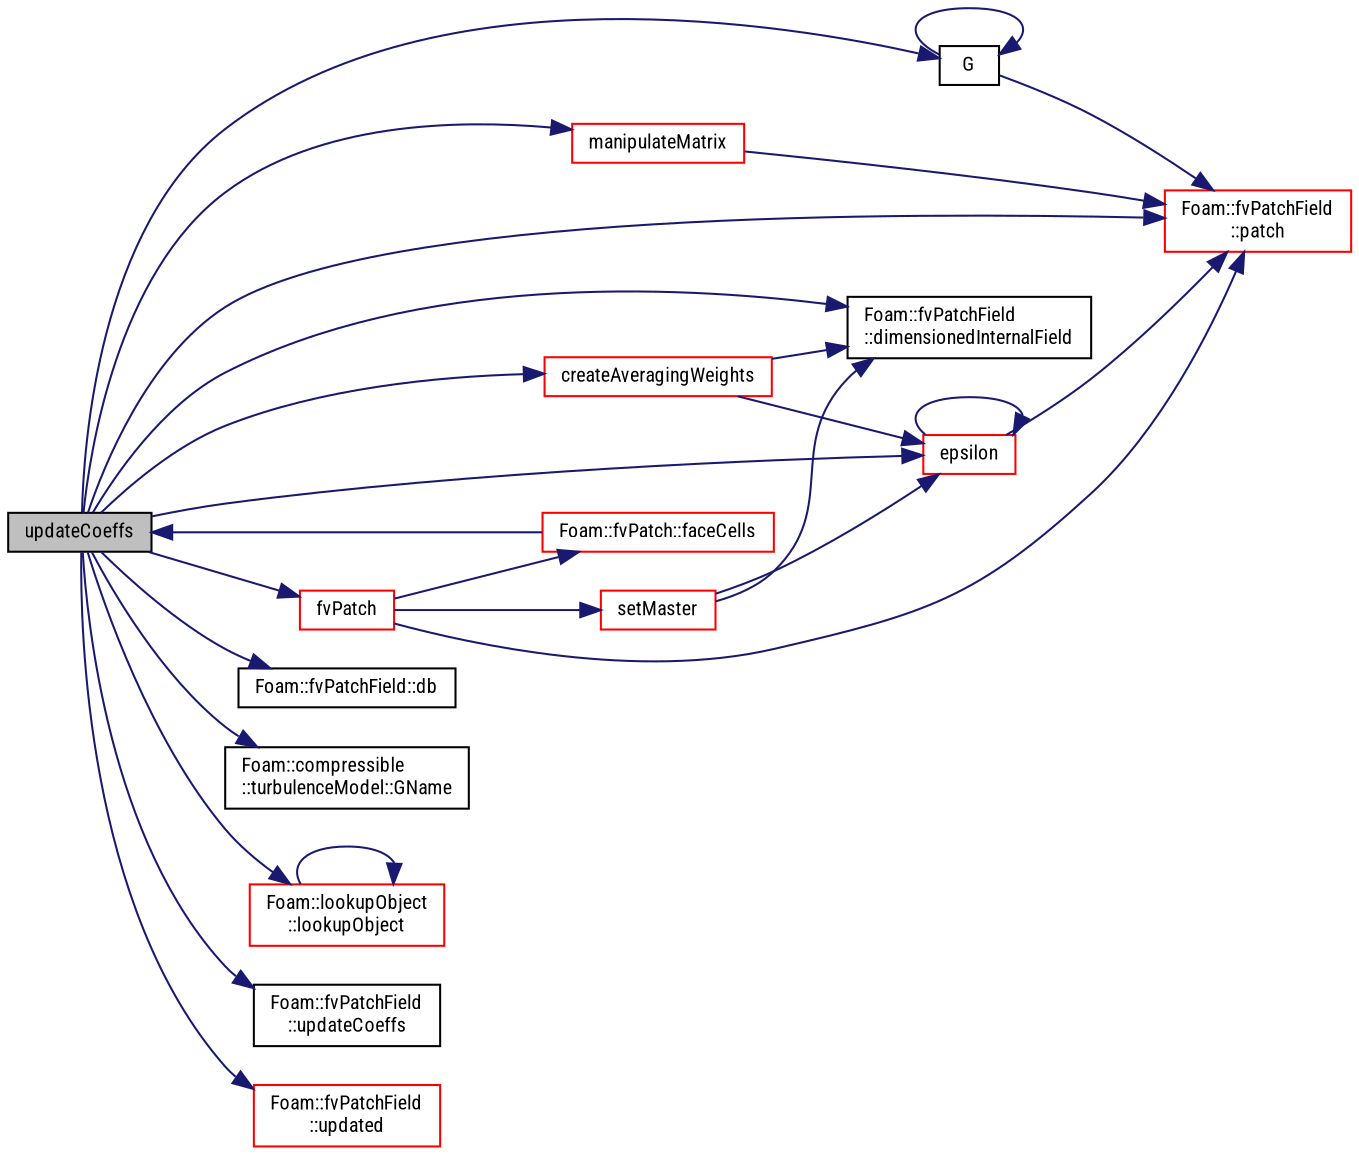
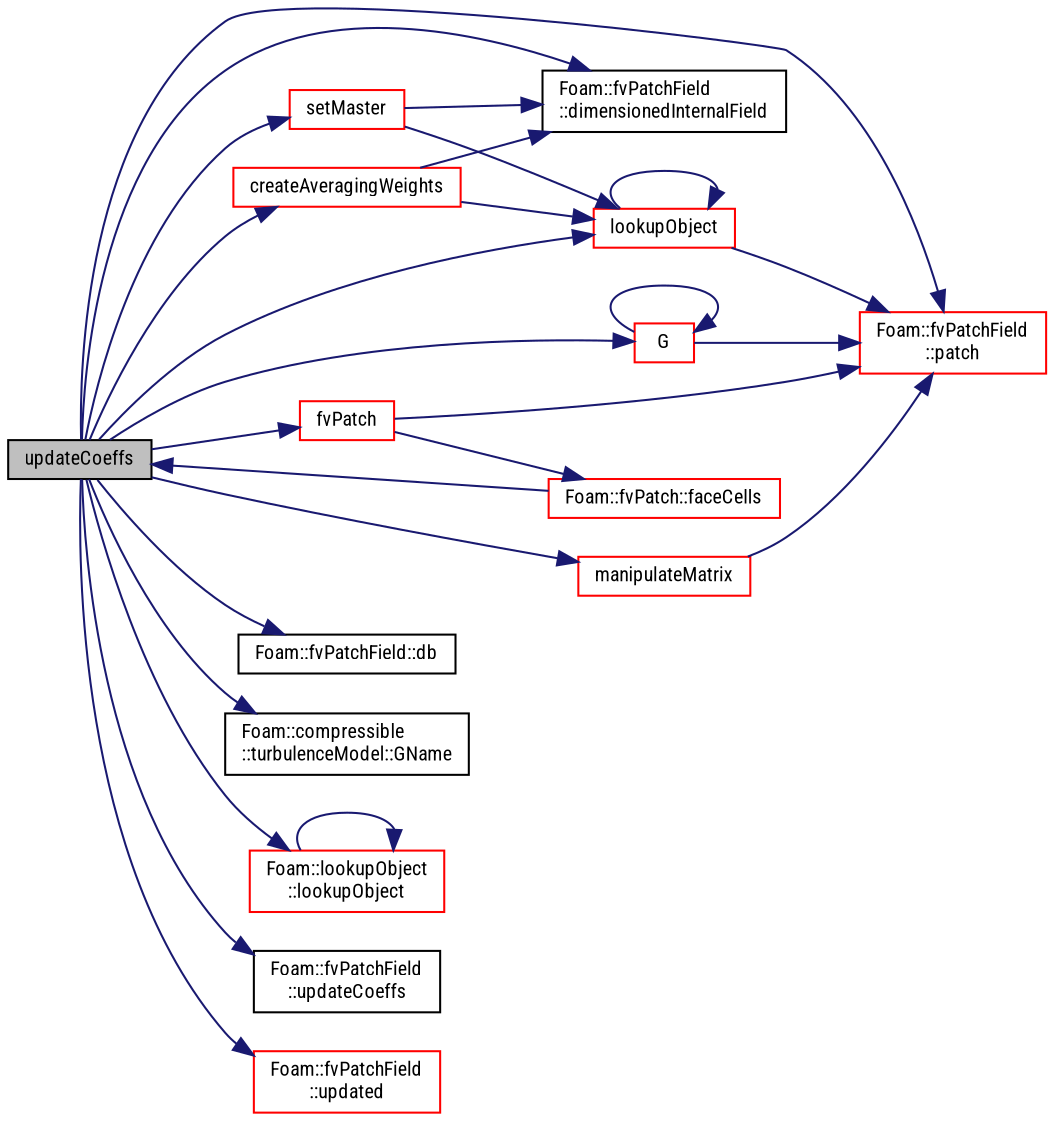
node "G": color black -> red
node "epsilon": label "epsilon" -> "lookupObject"
edge "fvPatch" -> "setMaster": now "updateCoeffs" -> "setMaster"
